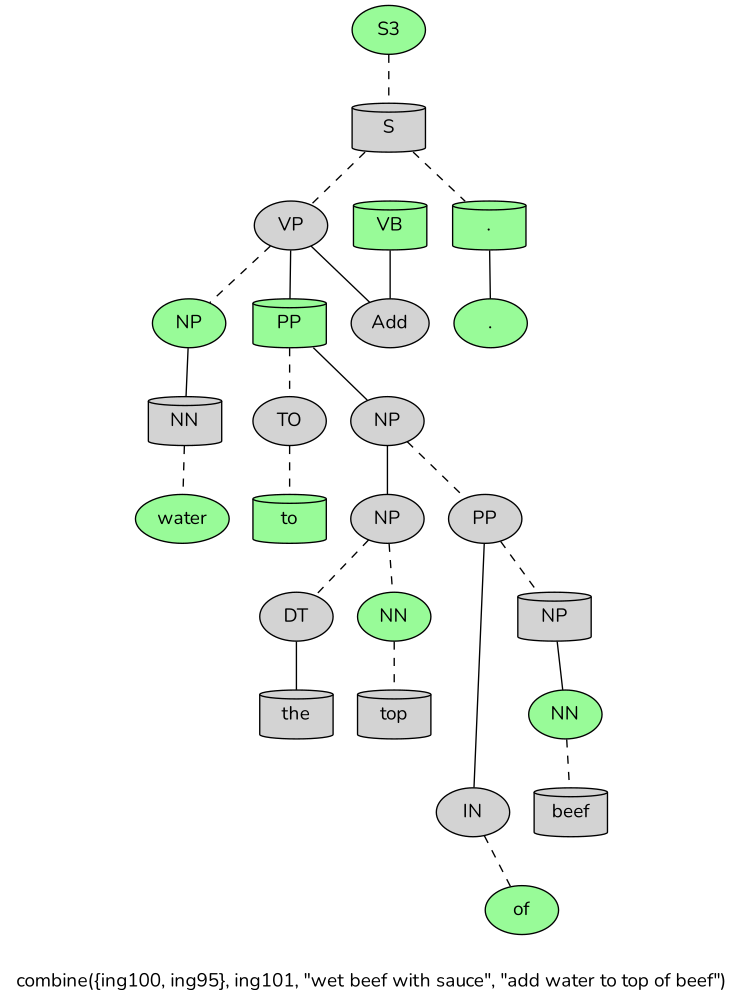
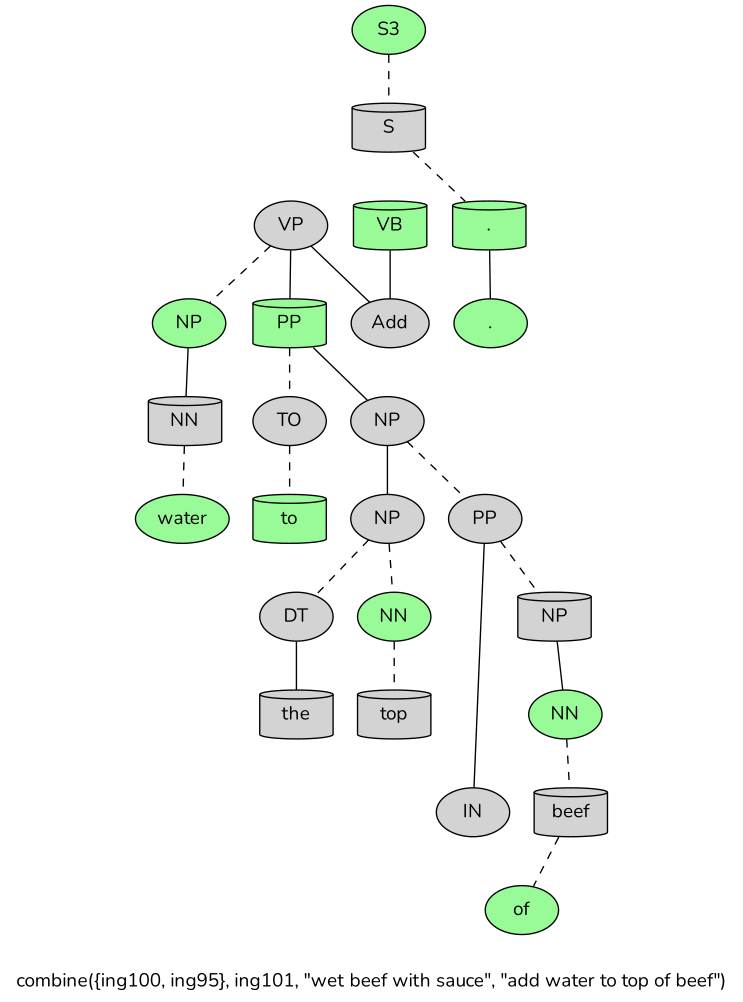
edge "S" -- "VP": removed
edge "IN" -- "of": now "beef" -- "of"
